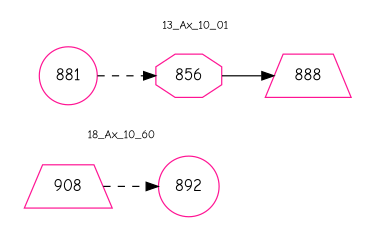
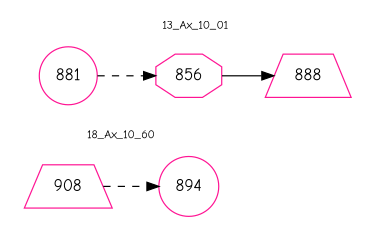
node "892": label "892" -> "894"
